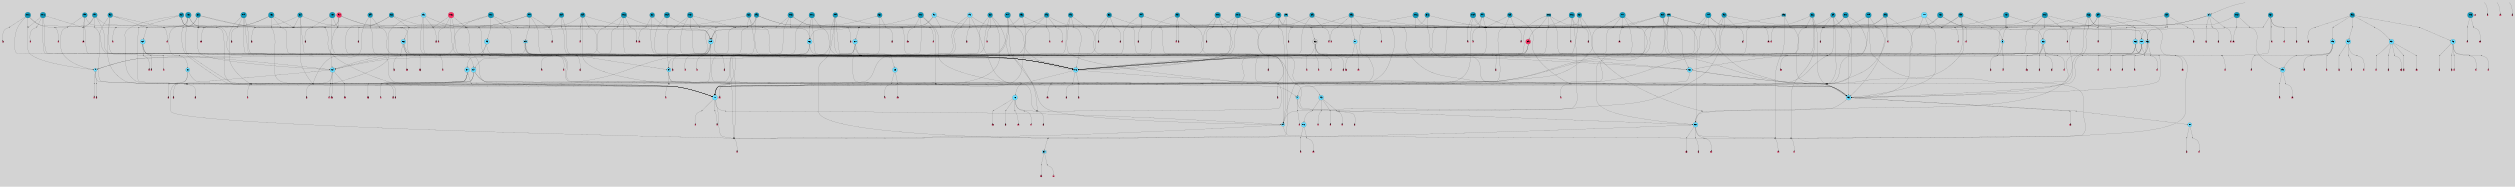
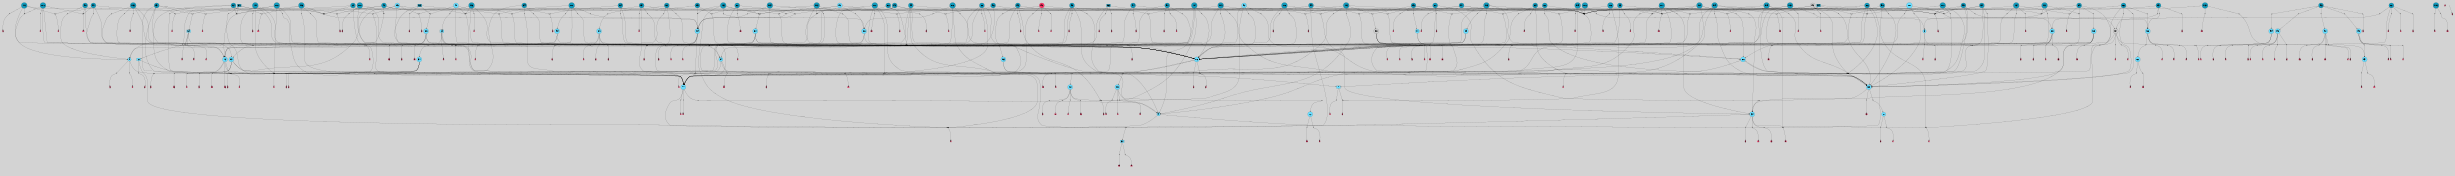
node "T892": added
node "T673": shape circle -> box
node "T912": fillcolor #ff3366 -> #1199bb
node "T615": shape circle -> box
node "T1036": fillcolor #ff3366 -> #1199bb
node "T910": fillcolor #1199bb -> #66ddff
node "T915": fillcolor #66ddff -> #1199bb
node "T916": fillcolor #1199bb -> #ff3366
node "T967": fillcolor #1199bb -> #66ddff
node "T883": shape circle -> box
node "T990": shape box -> circle
node "T1023": shape box -> circle
node "T908": shape box -> circle
node "T913": fillcolor #1199bb -> #cccccc
node "T848": shape box -> circle
node "T624": shape circle -> box
node "T895": fillcolor #ff3366 -> #66ddff
node "T207": fillcolor #66ddff -> #cccccc
node "T686": shape box -> circle
node "T687": added
node "T82": shape circle -> box
node "T7": shape circle -> box
